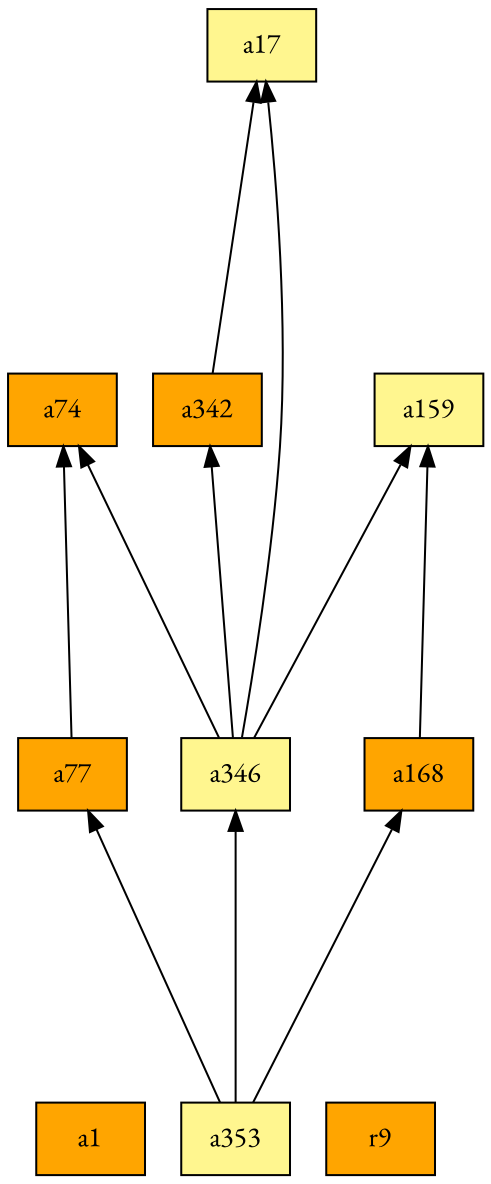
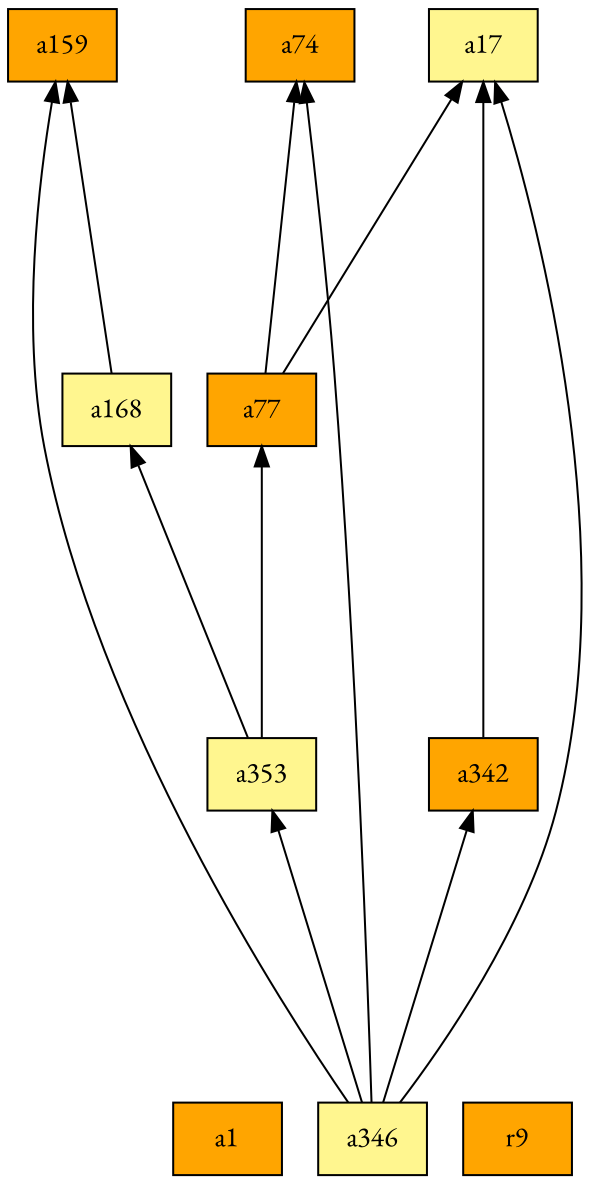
edge "a77" -> "a17": added
node "a159": fillcolor khaki1 -> orange
node "a168": fillcolor orange -> khaki1
edge "a353" -> "a346": reversed
